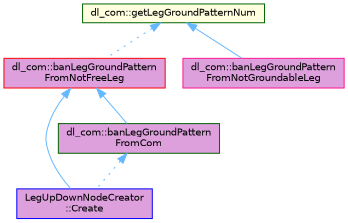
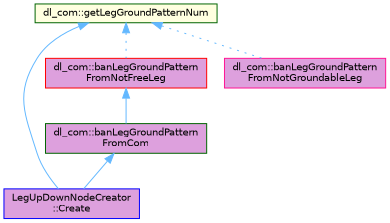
edge "dl_com::banLegGroundPattern FromNotGroundableLeg" -> "dl_com::getLegGroundPatternNum": style solid -> dotted
edge "LegUpDownNodeCreator ::Create" -> "dl_com::banLegGroundPattern FromNotFreeLeg": now "LegUpDownNodeCreator ::Create" -> "dl_com::getLegGroundPatternNum"
edge "LegUpDownNodeCreator ::Create" -> "dl_com::banLegGroundPattern FromCom": style dotted -> solid
